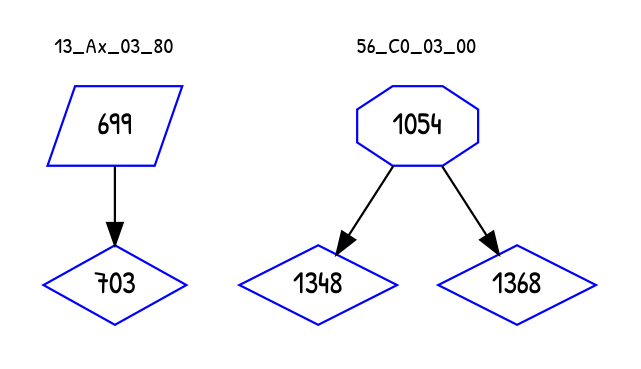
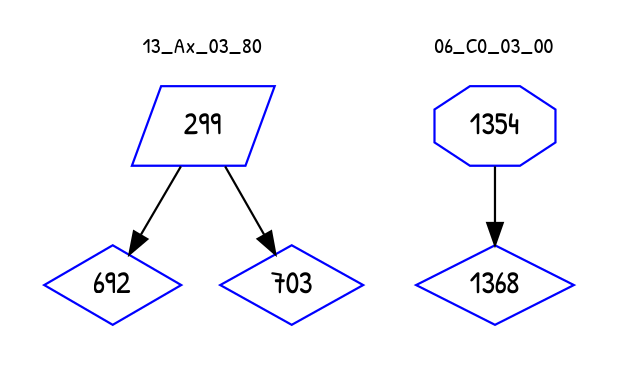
cluster "56_C0_03_00": label "56_C0_03_00" -> "06_C0_03_00"
node "699": label "699" -> "299"
node "1054": label "1054" -> "1354"
node "692": added
node "1348": removed
